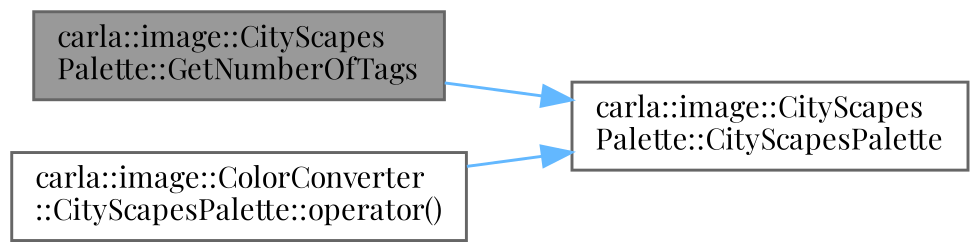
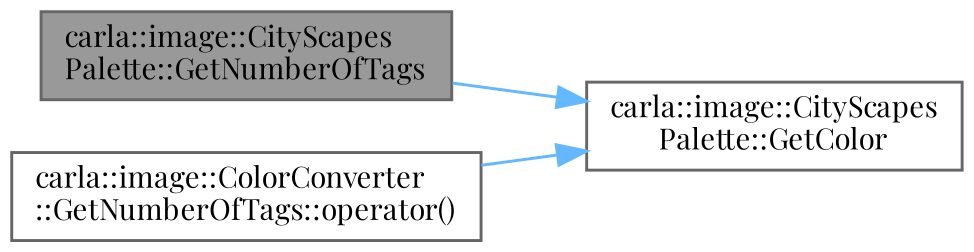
node "carla::image::CityScapes Palette::CityScapesPalette": label "carla::image::CityScapes Palette::CityScapesPalette" -> "carla::image::CityScapes Palette::GetColor"
node "carla::image::ColorConverter ::CityScapesPalette::operator()": label "carla::image::ColorConverter ::CityScapesPalette::operator()" -> "carla::image::ColorConverter ::GetNumberOfTags::operator()"
